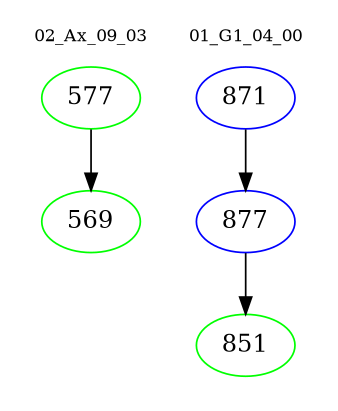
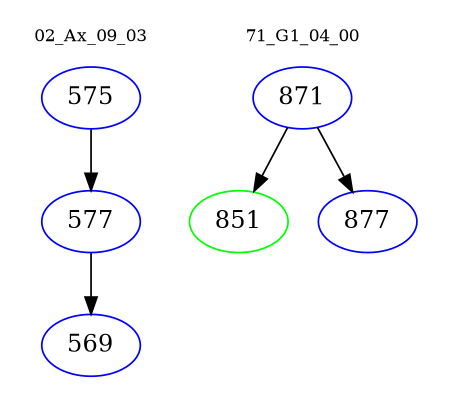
cluster "01_G1_04_00": label "01_G1_04_00" -> "71_G1_04_00"
node "575": added
node "577": color green -> blue
node "569": color green -> blue
edge "877" -> "851": now "871" -> "851"
